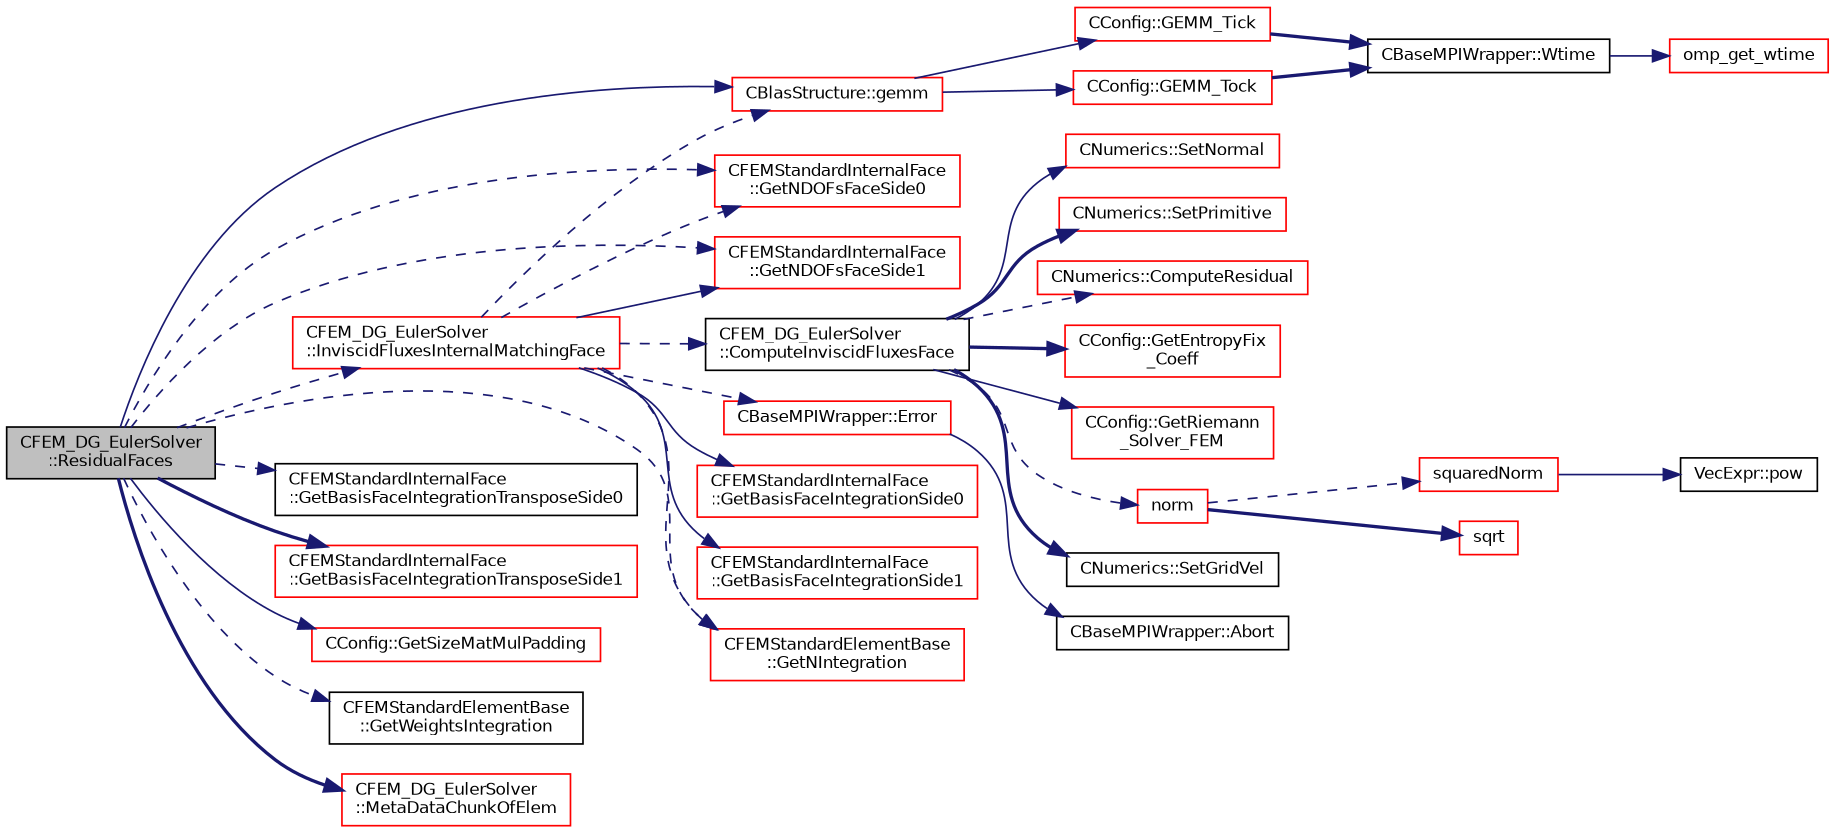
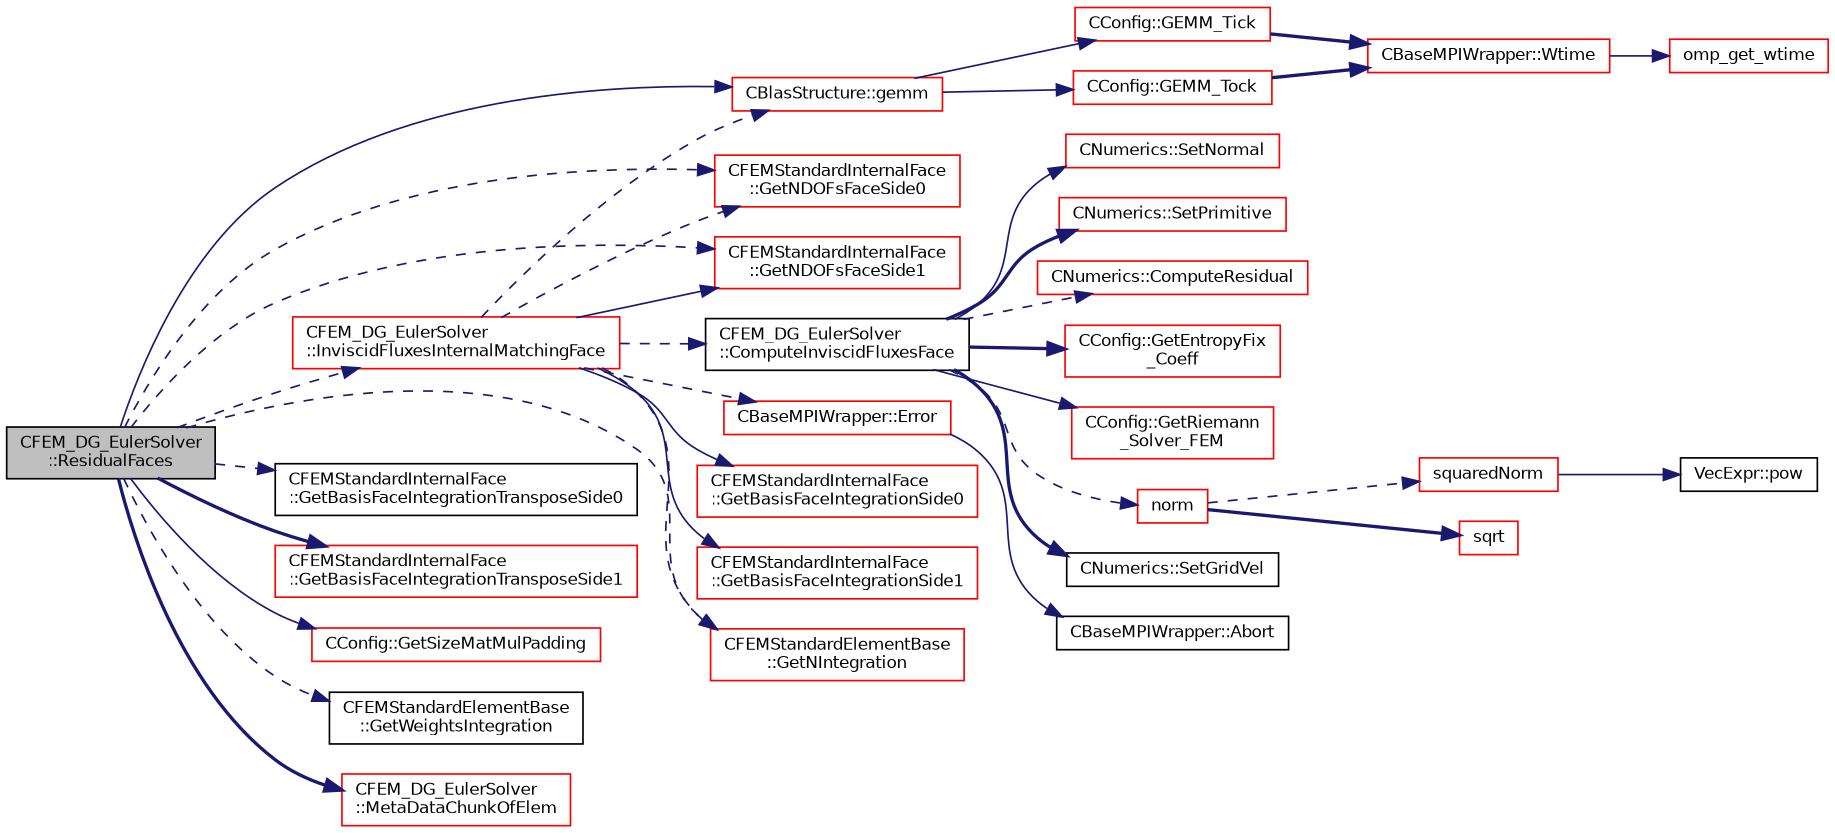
node "CBaseMPIWrapper::Wtime": color black -> red
